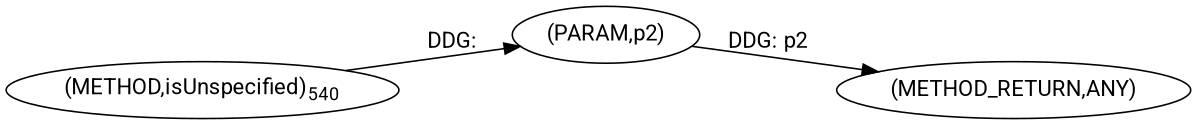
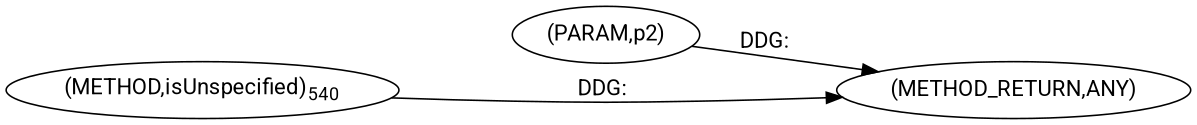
edge "(PARAM,p2)" -> "(METHOD_RETURN,ANY)": label "DDG: p2" -> "DDG: "
edge "(METHOD,isUnspecified)" -> "(PARAM,p2)": now "(METHOD,isUnspecified)" -> "(METHOD_RETURN,ANY)"
